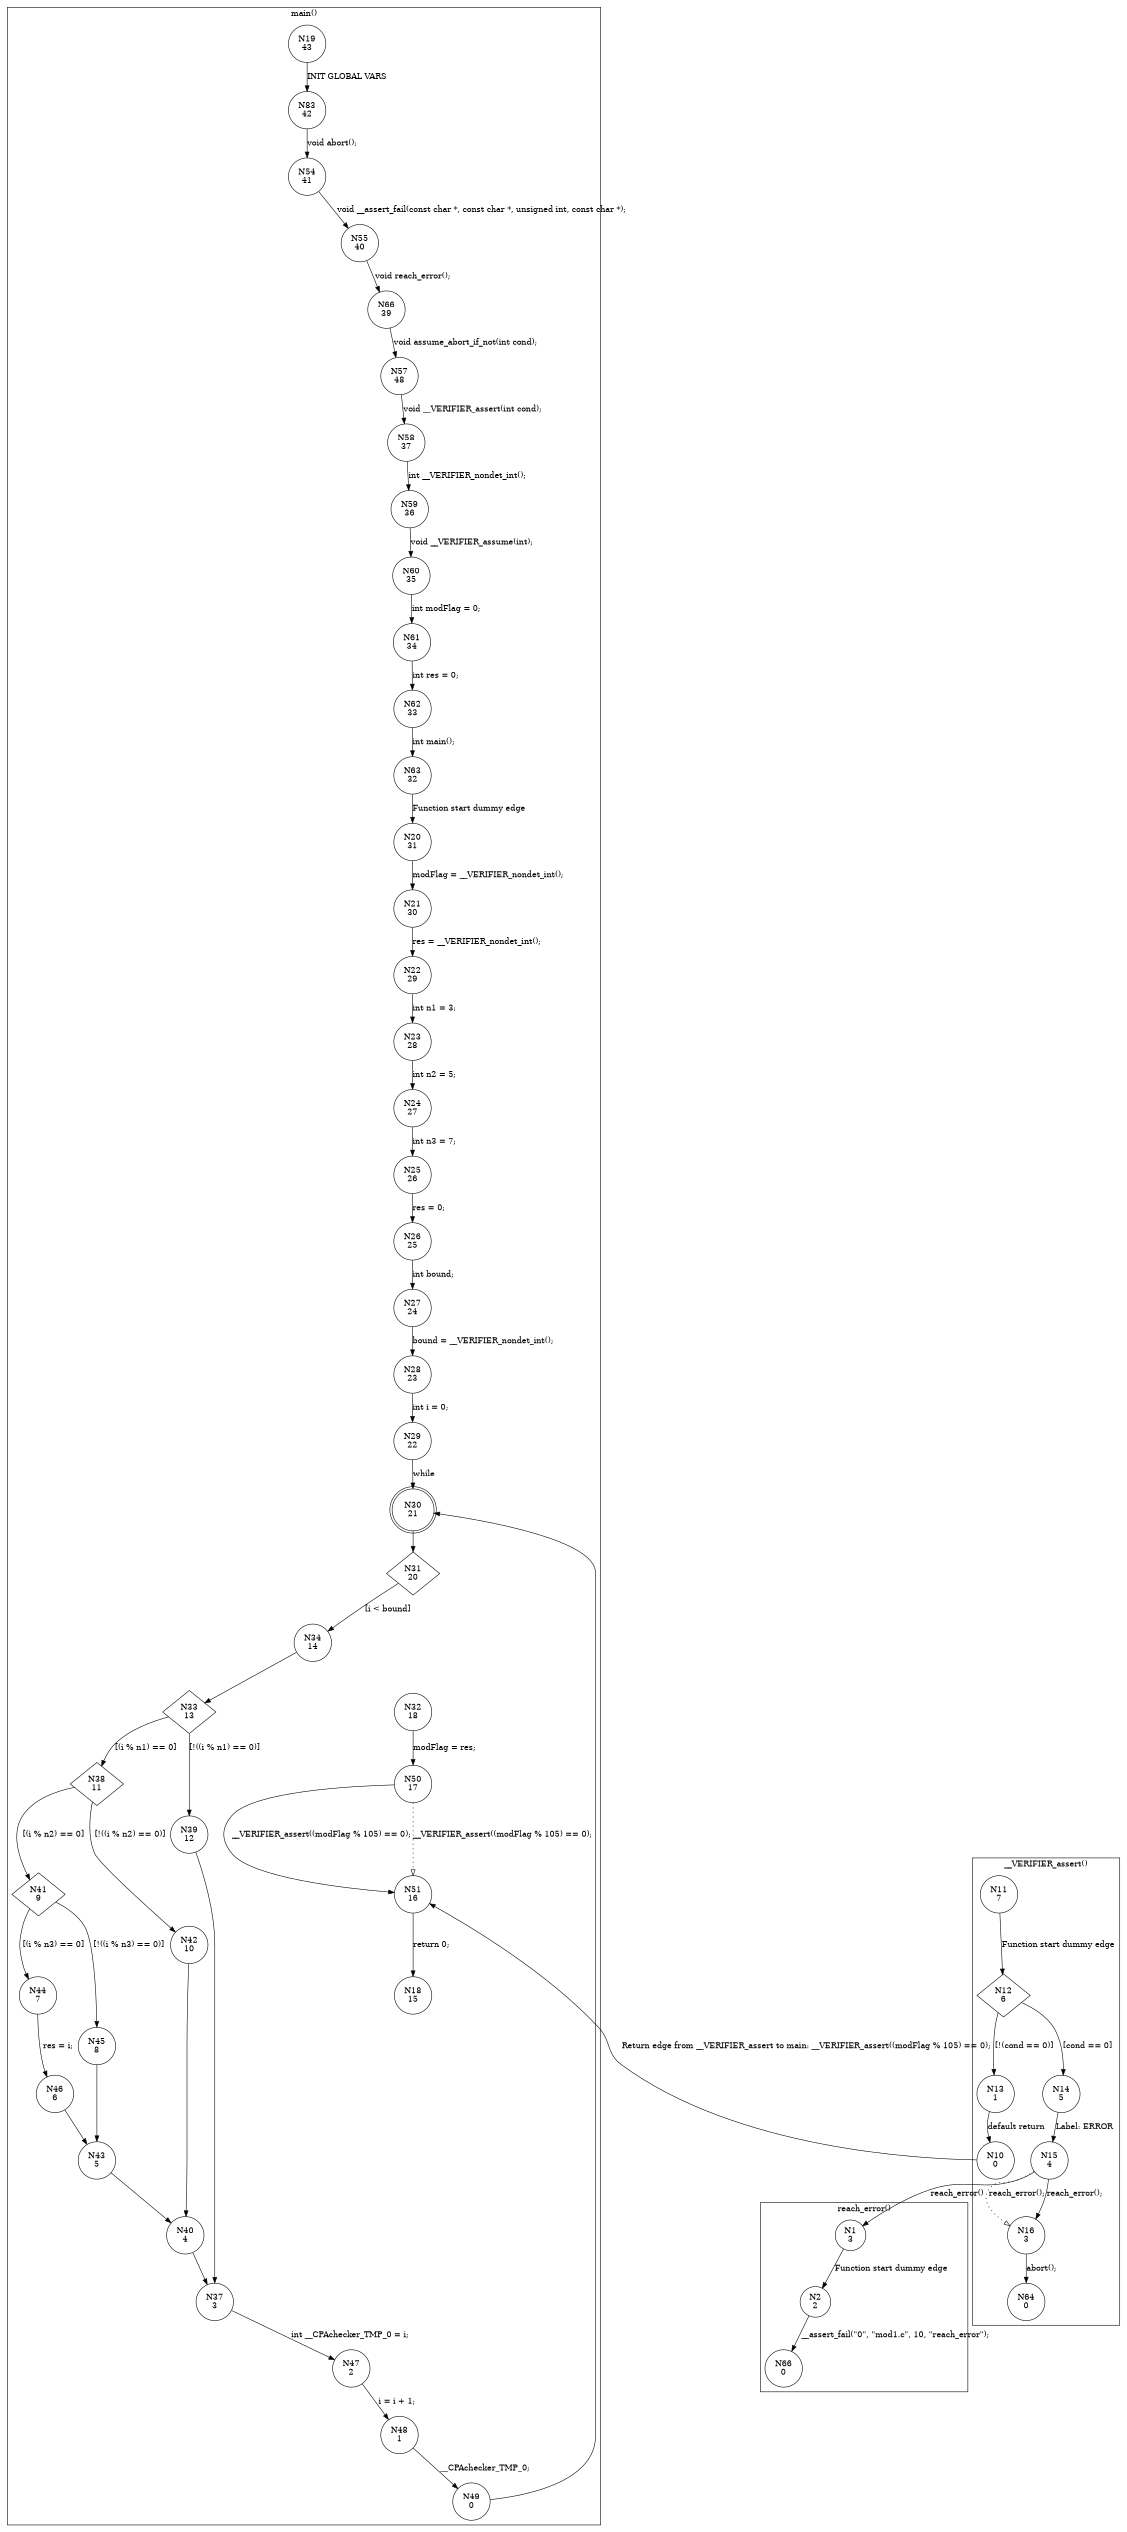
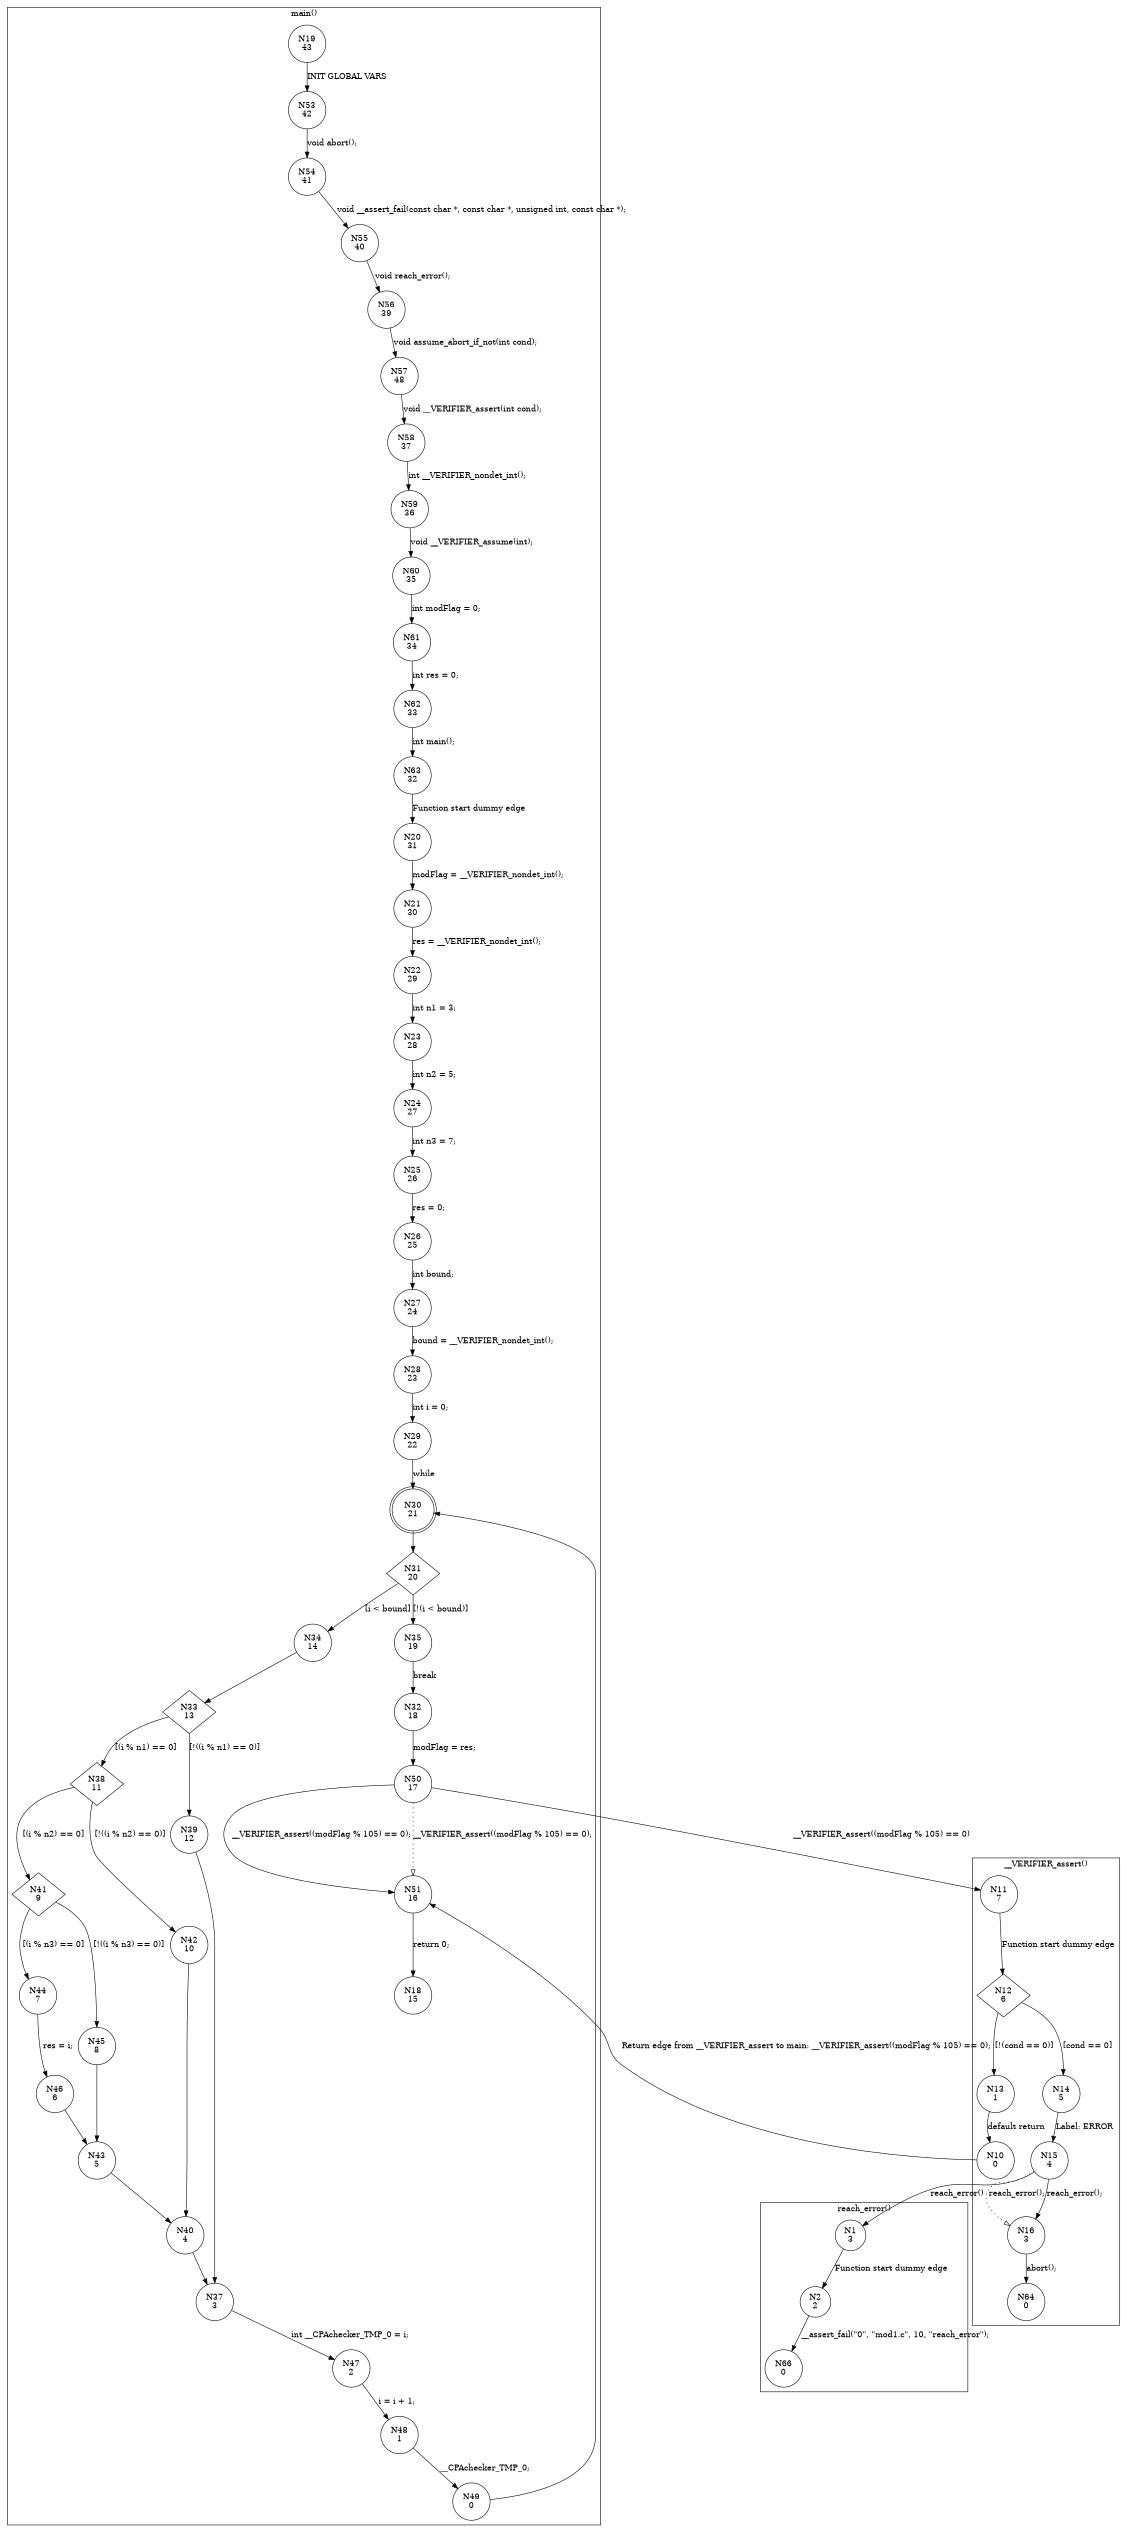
node "N83 42": label "N83 42" -> "N53 42"
node "N66 39": label "N66 39" -> "N56 39"
node "N35 19": added
edge "N50 17" -> "N11 7": added, label "__VERIFIER_assert((modFlag % 105) == 0)"
